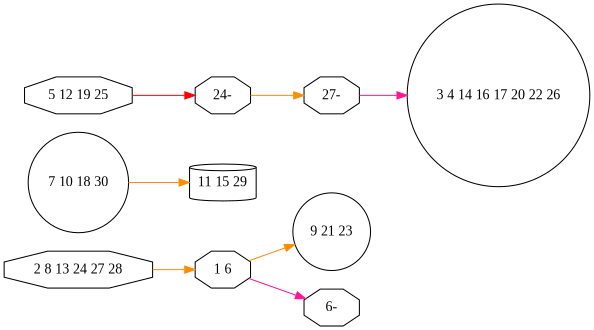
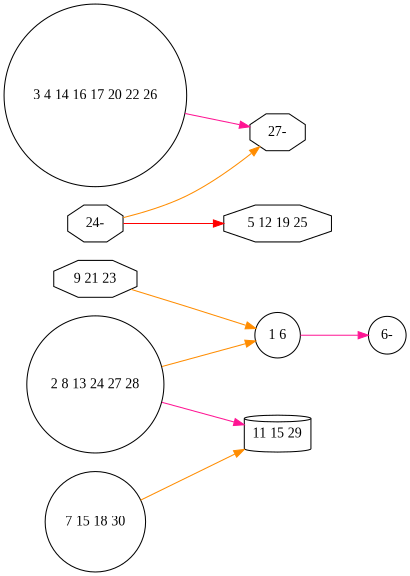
edge "5 12 19 25" -> "24-": reversed
edge "27-" -> "3 4 14 16 17 20 22 26": reversed
node "7 10 18 30": label "7 10 18 30" -> "7 15 18 30"
node "9 21 23": shape circle -> octagon
edge "1 6" -> "9 21 23": reversed
node "2 8 13 24 27 28": shape octagon -> circle
node "1 6": shape octagon -> circle
node "6-": shape octagon -> circle
edge "2 8 13 24 27 28" -> "11 15 29": added
